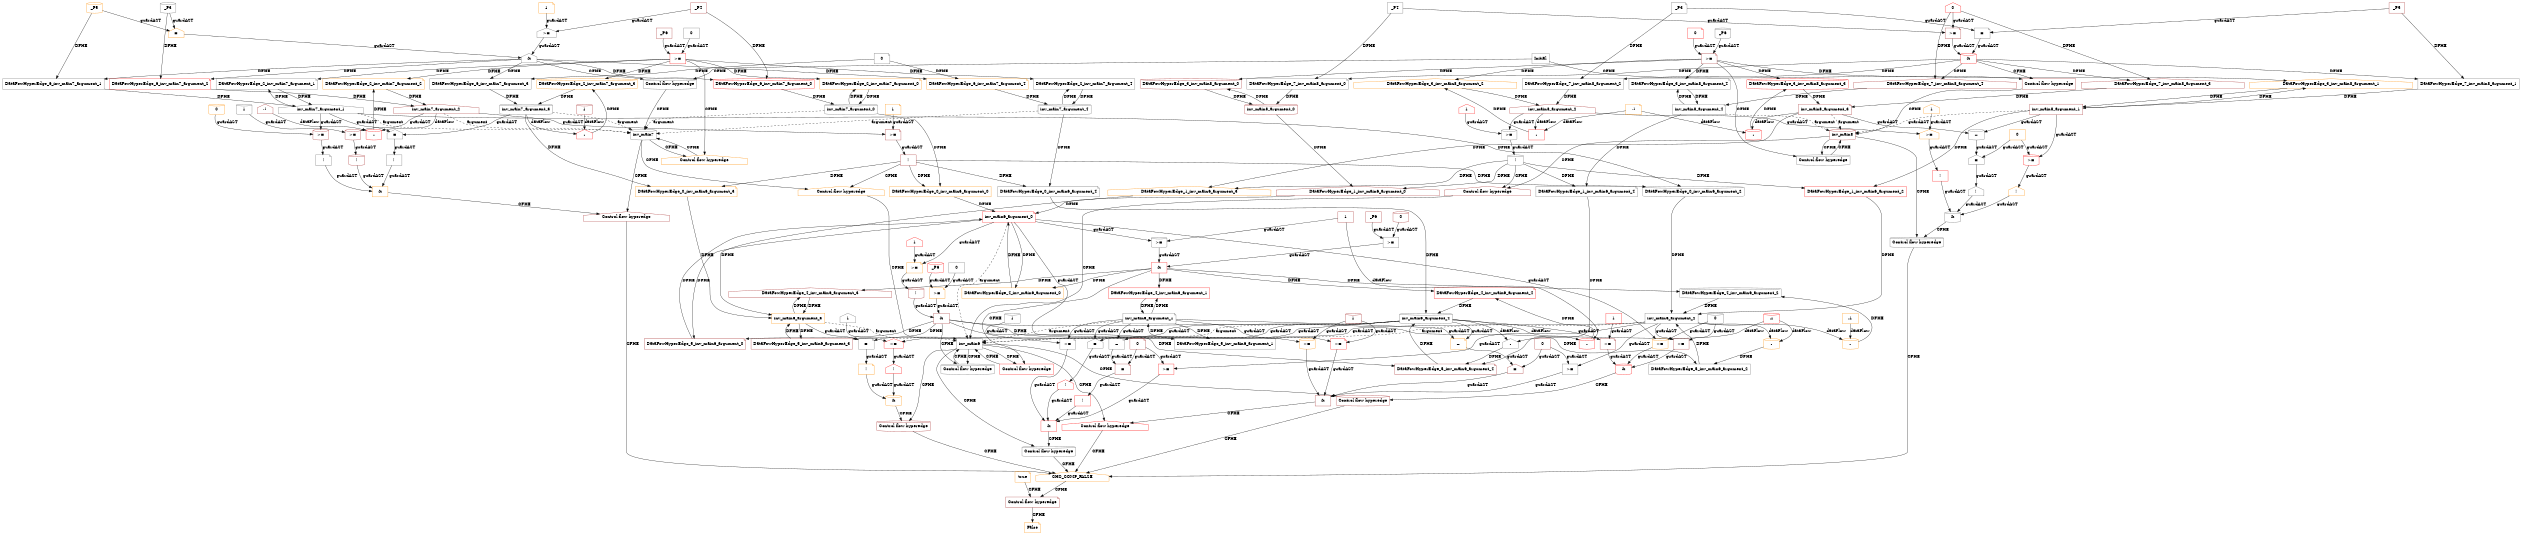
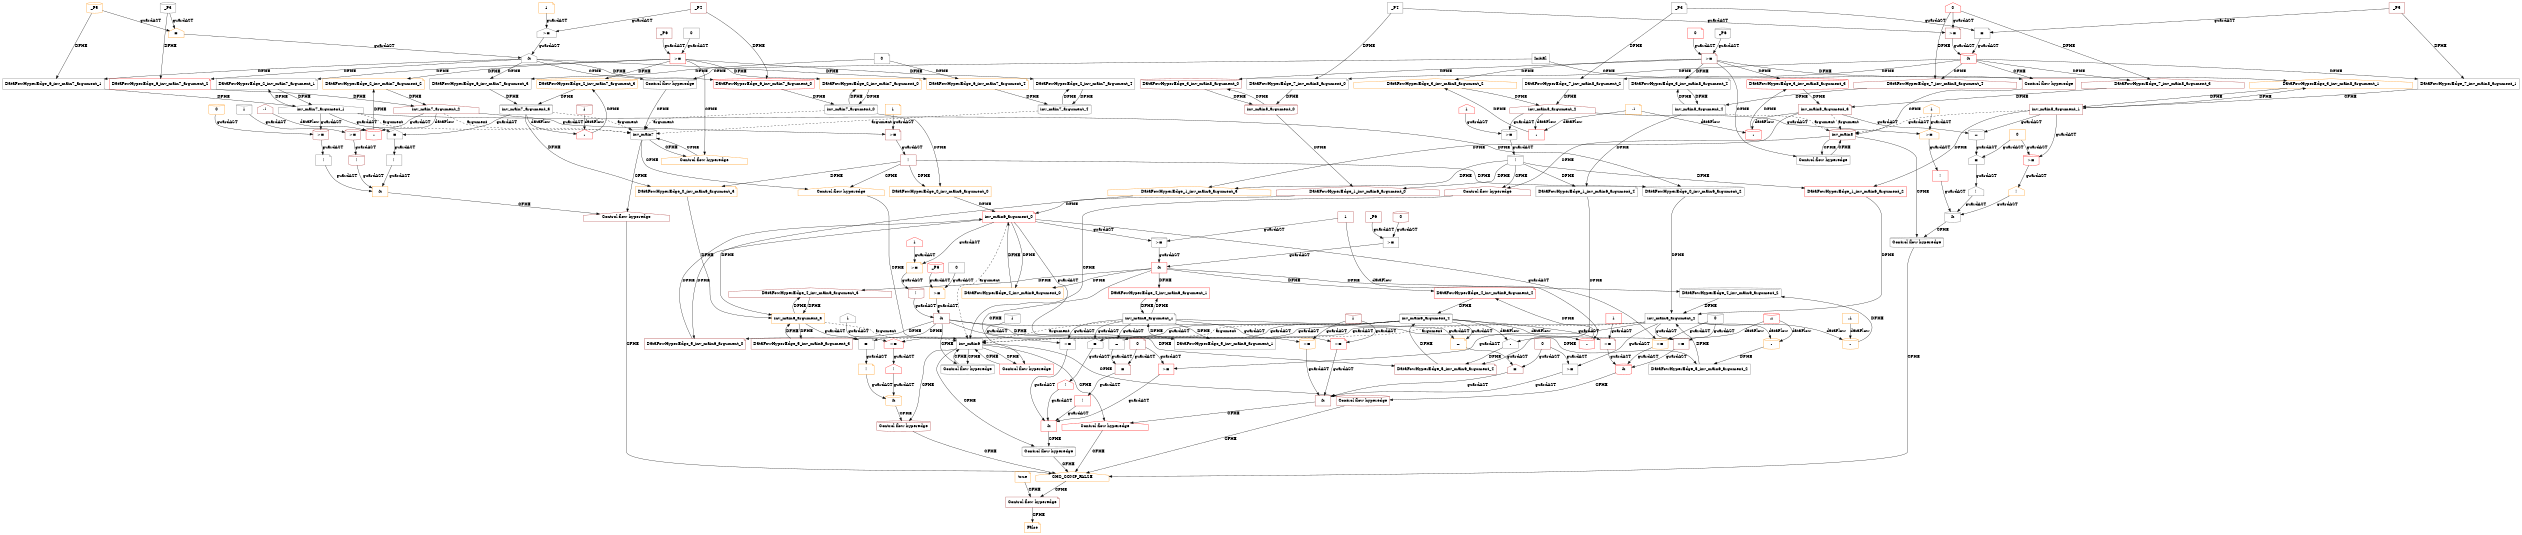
edge "DataFowHyperEdge_7_inv_main8_argument_1" -> "inv_main8_argument_1": label "DFHE" -> "CFHE"
node "DataFowHyperEdge_0_inv_main6_argument_4": removed
